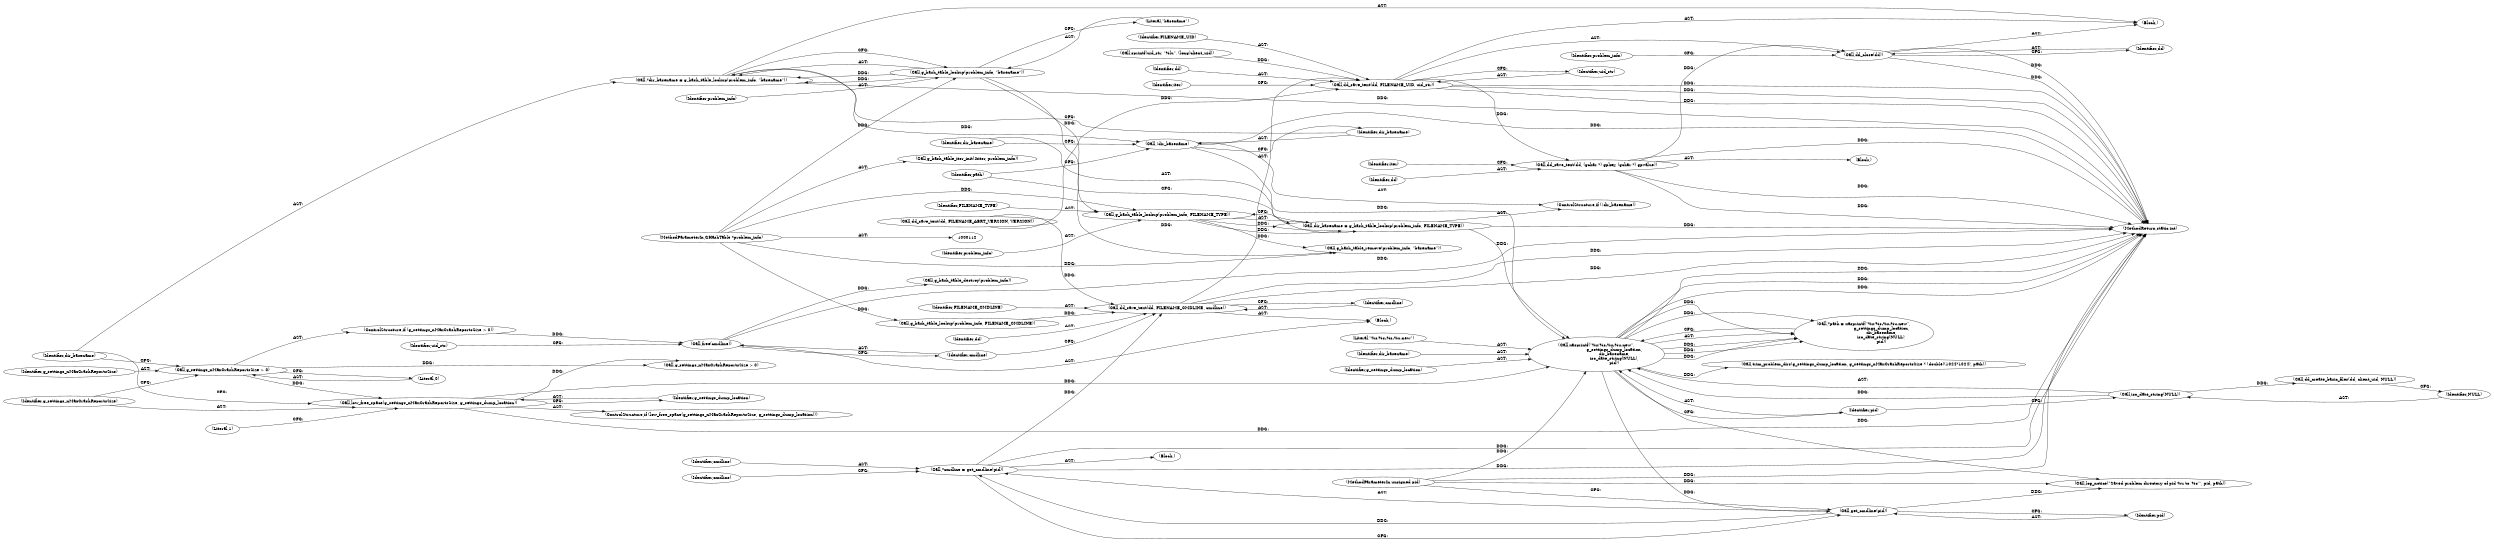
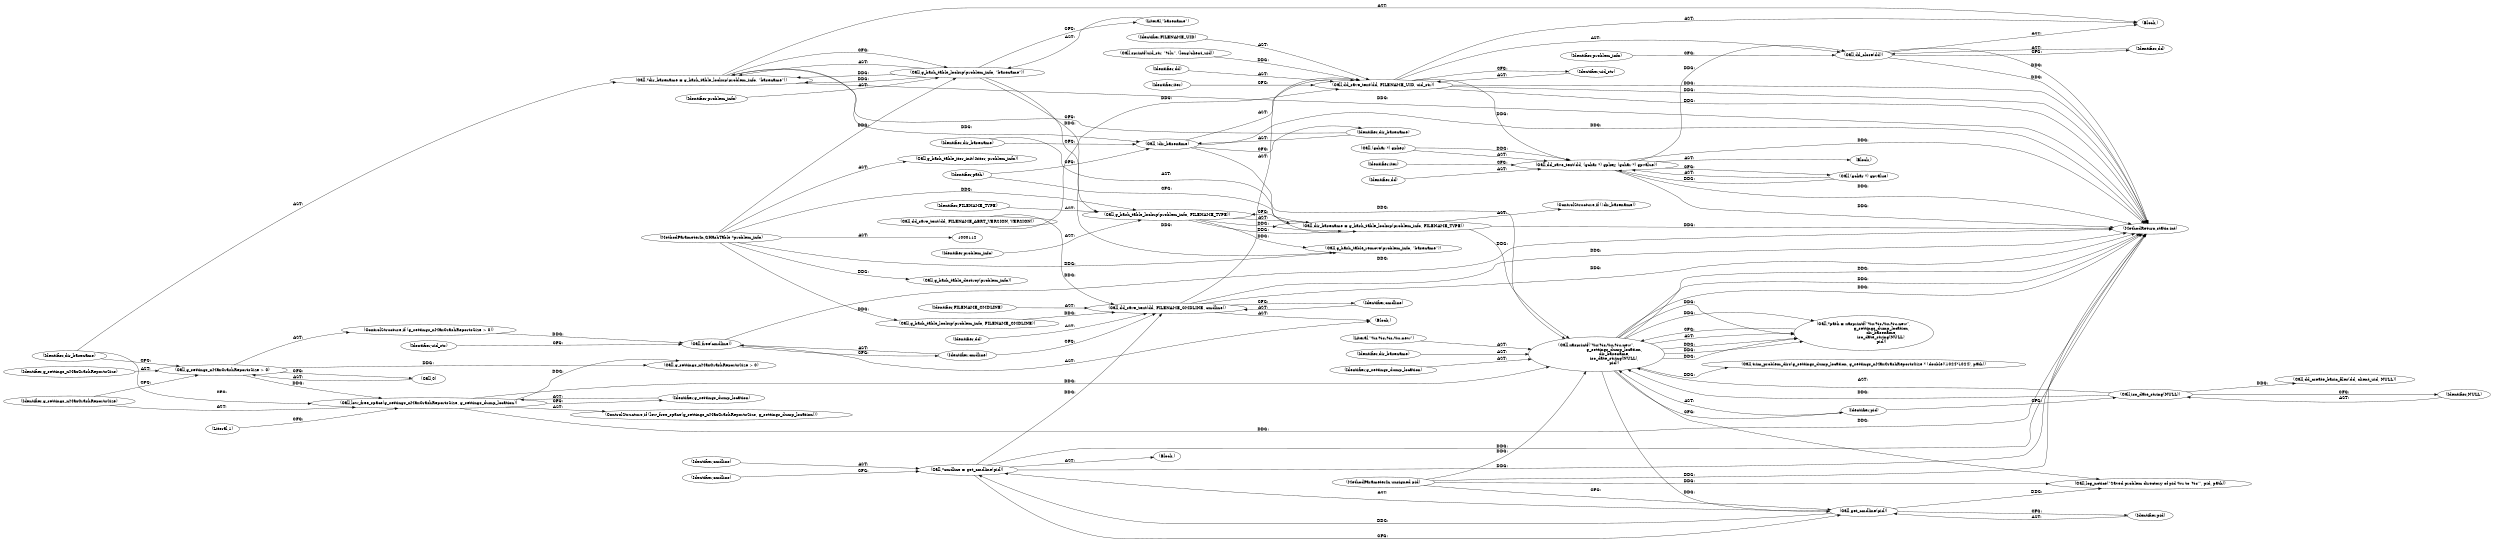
node "(Call,(gchar *) gpkey)": added
node "(Call,(gchar *) gpvalue)": added
edge "(Call,!dir_basename)" -> "(ControlStructure,if (!dir_basename))": now "(Call,!dir_basename)" -> "(Call,dd_save_text(dd, FILENAME_UID, uid_str))"
edge "(Call,free(cmdline))" -> "(Call,g_hash_table_destroy(problem_info))": now "(MethodParameterIn,GHashTable *problem_info)" -> "(Call,g_hash_table_destroy(problem_info))"
node "(Literal,0)": label "(Literal,0)" -> "(Call,0)"
edge "(Call,dd_create_basic_files(dd, client_uid, NULL))" -> "(Identifier,NULL)": now "(Call,iso_date_string(NULL))" -> "(Identifier,NULL)"
